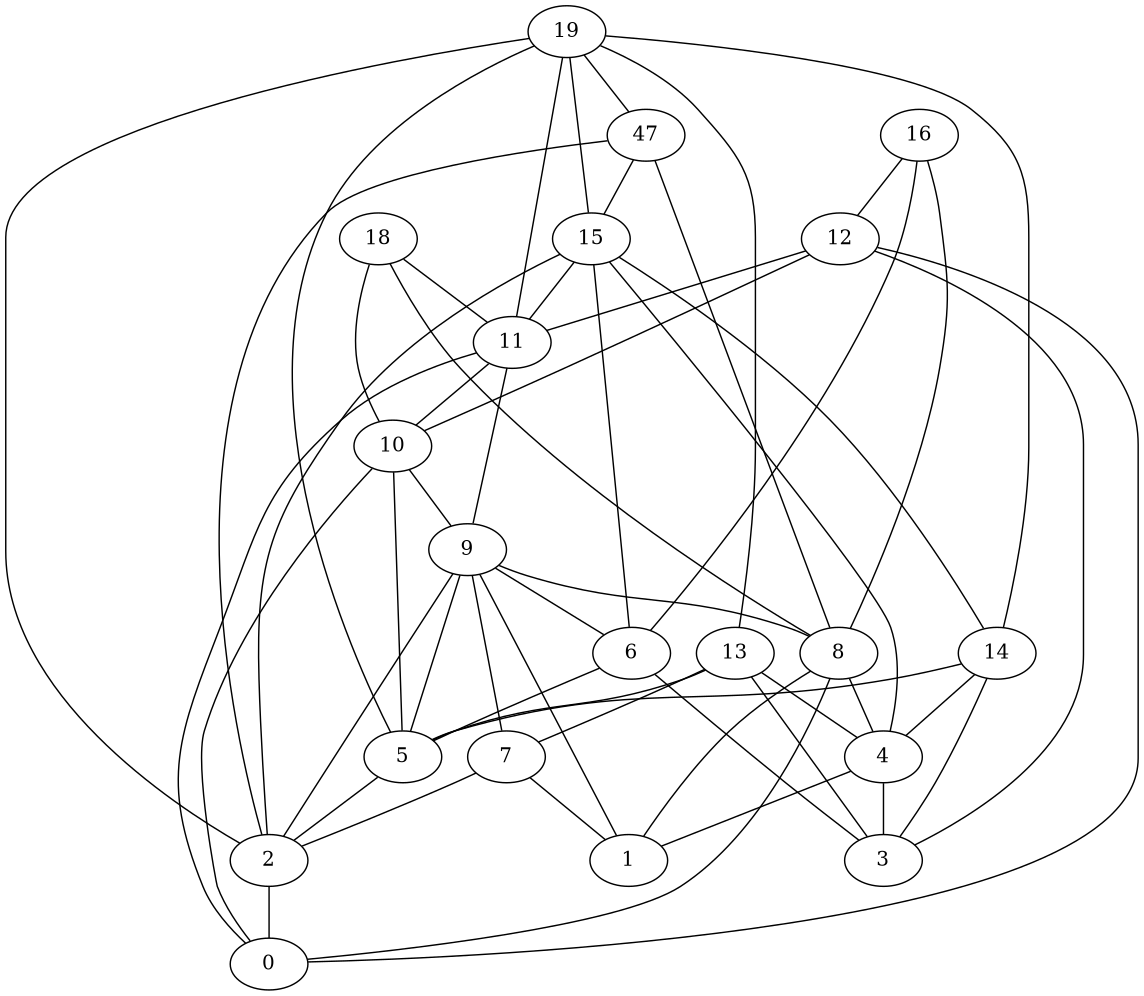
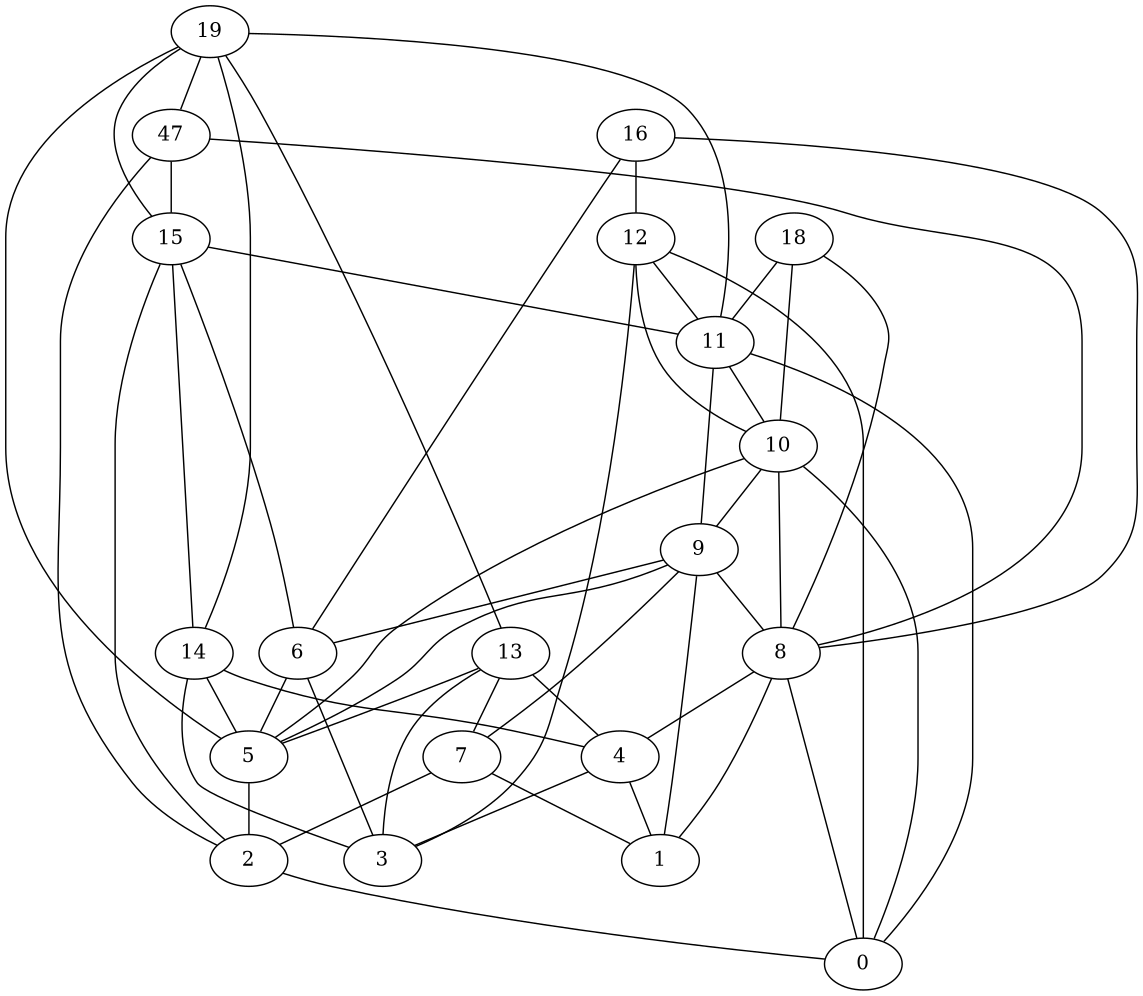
edge "19" -- "2": removed
edge "15" -- "4": removed
edge "10" -- "8": added
edge "9" -- "2": removed
